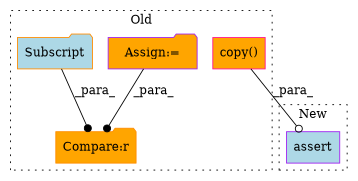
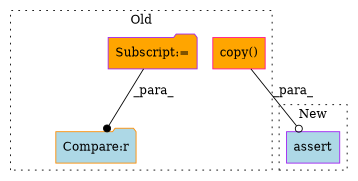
node "Subscript": removed
node "Assign:=": label "Assign:=" -> "Subscript:="
node "Compare:r": fillcolor orange -> lightblue
